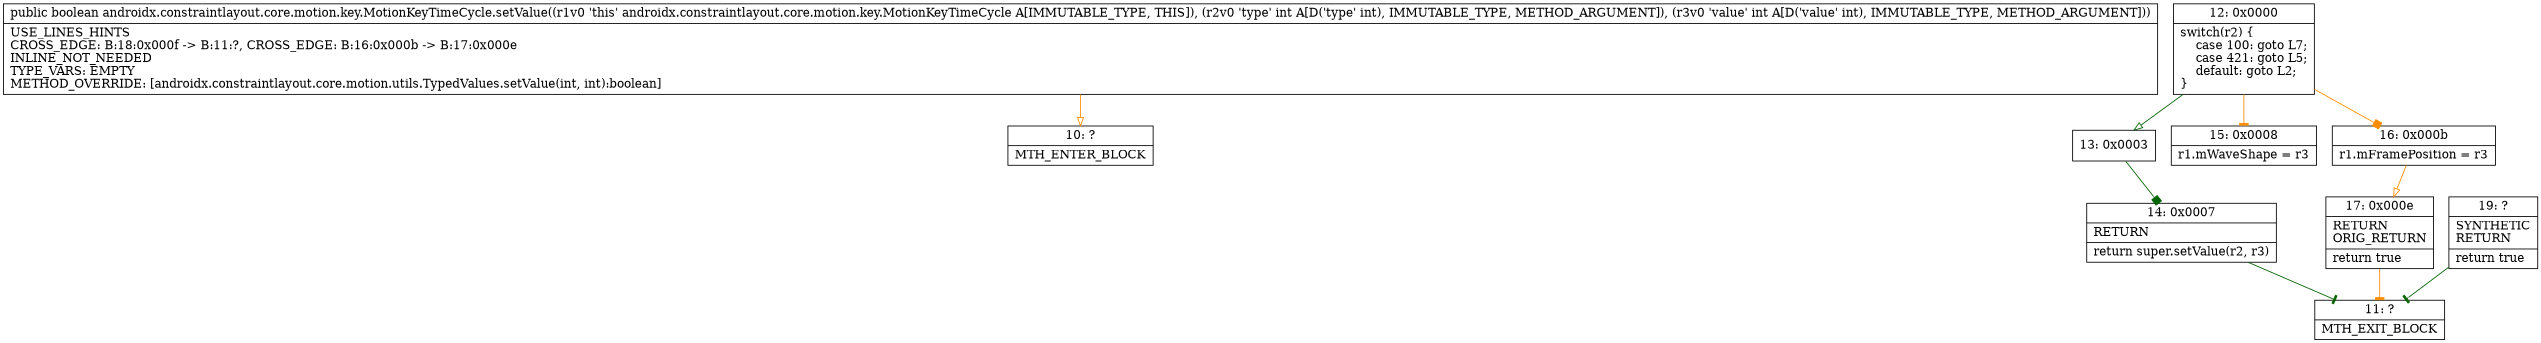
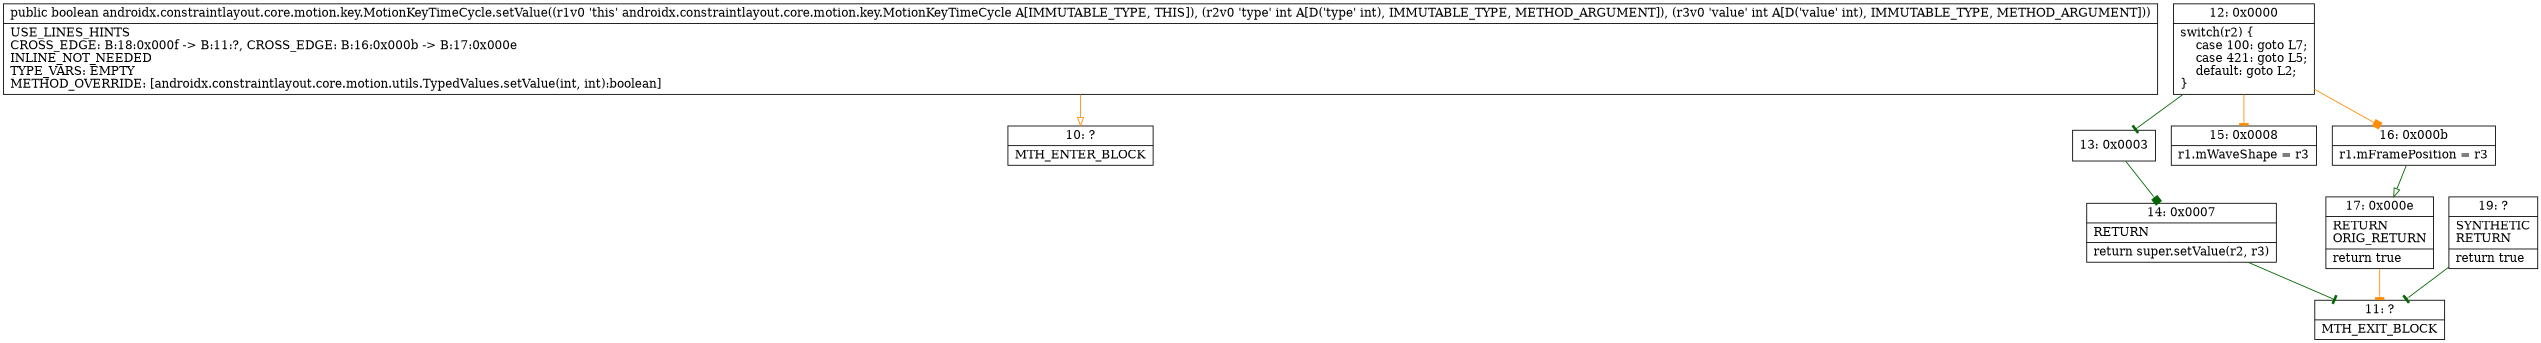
edge "12: 0x0000" -> "13: 0x0003": arrowhead onormal -> tee
edge "16: 0x000b" -> "17: 0x000e": color darkorange -> darkgreen
